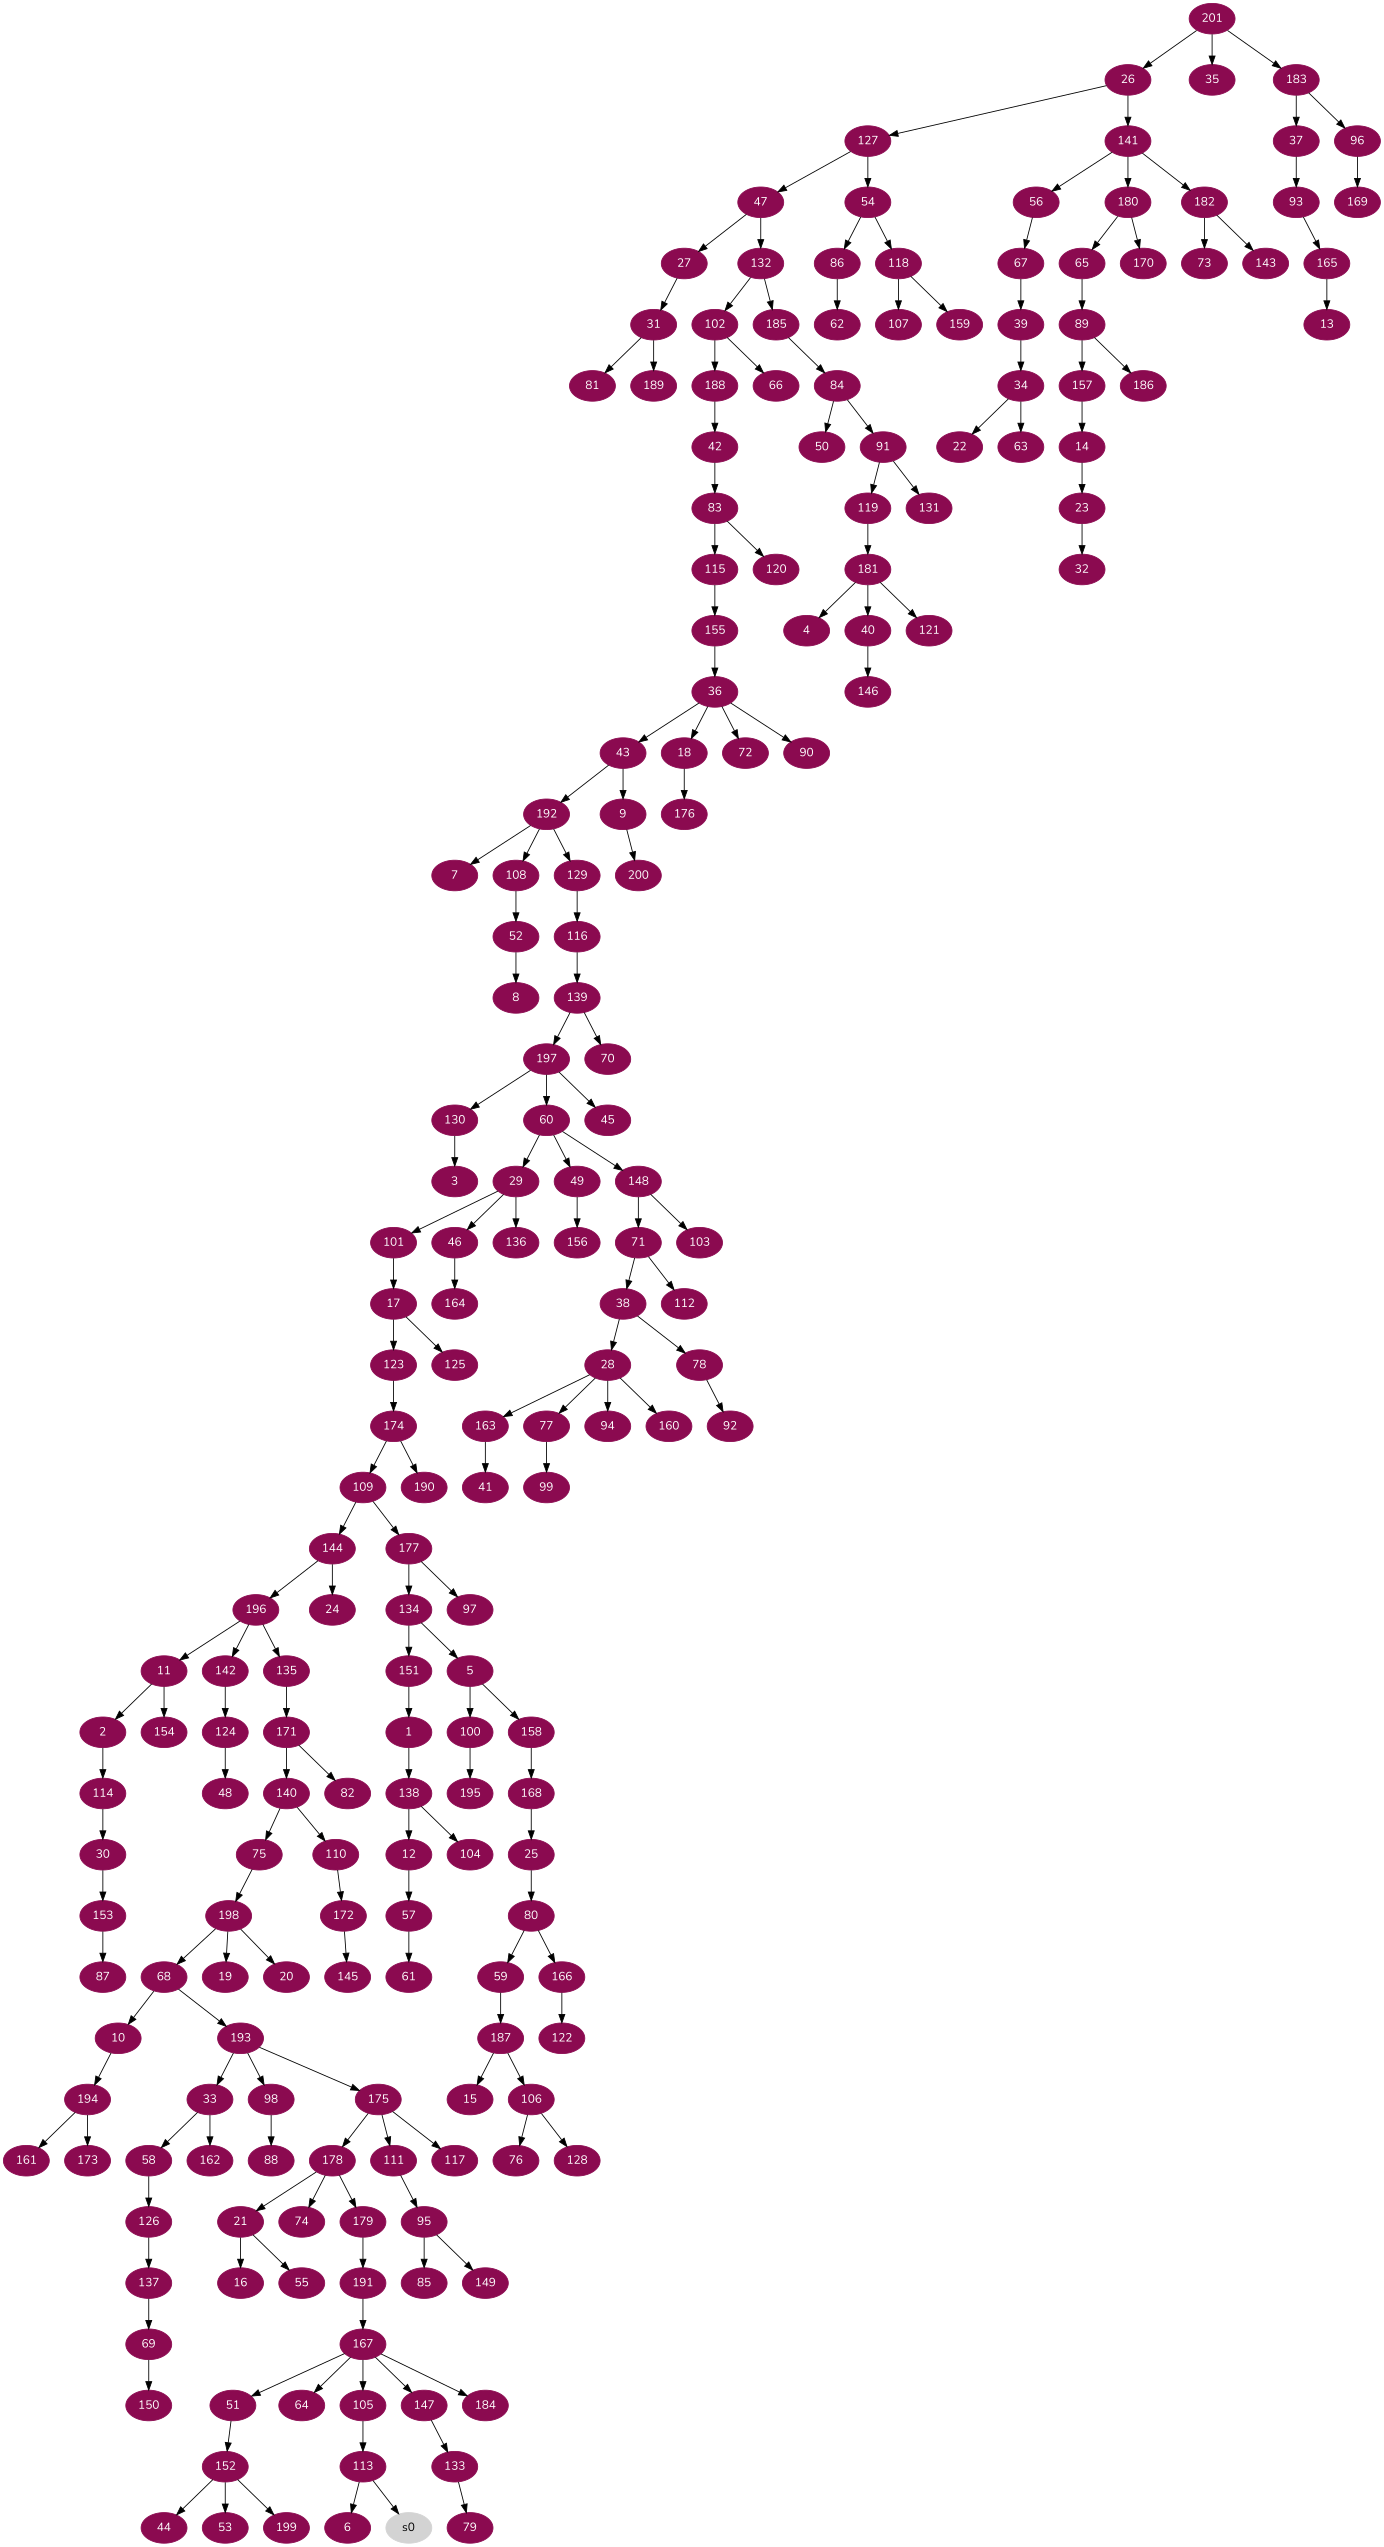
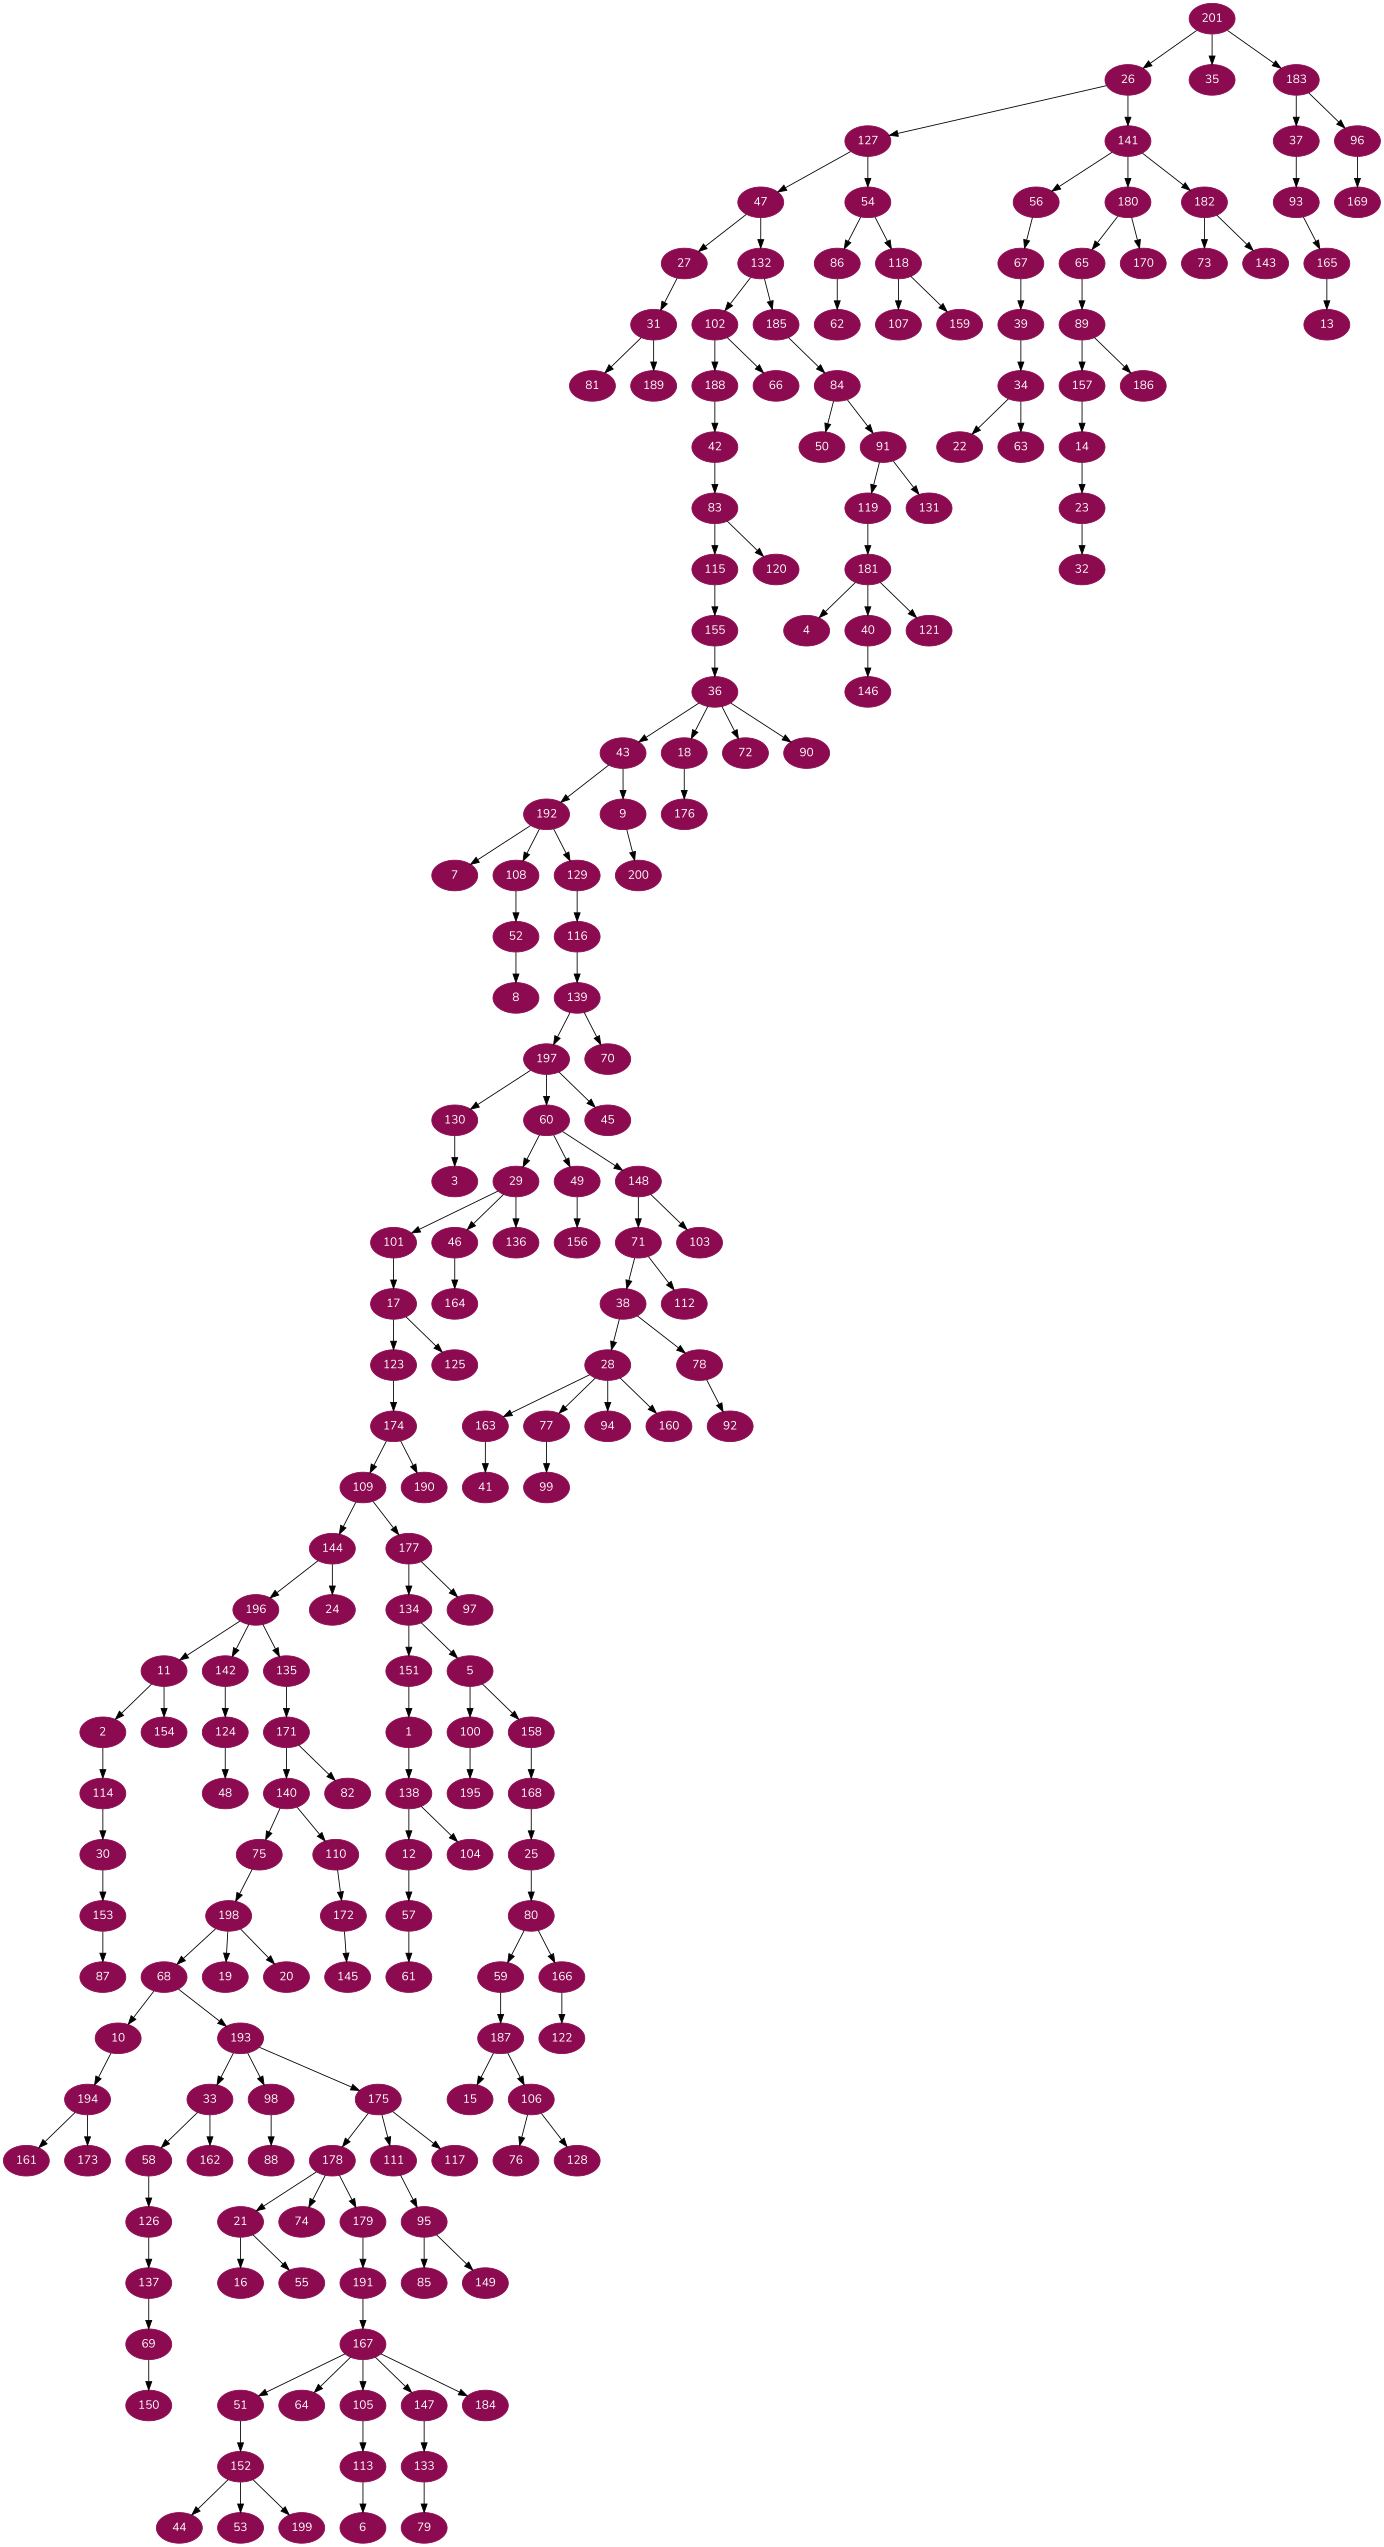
node "s0": removed
